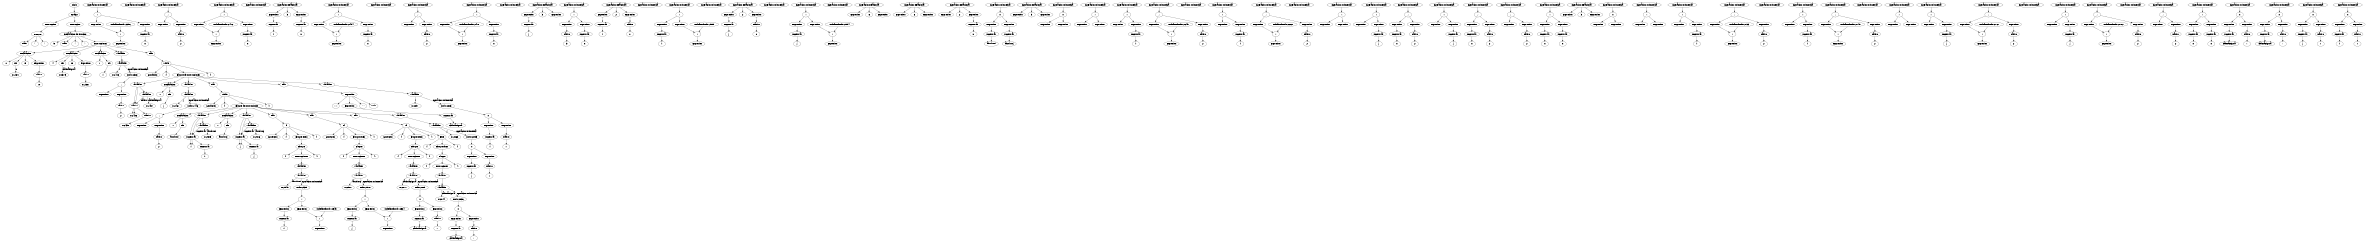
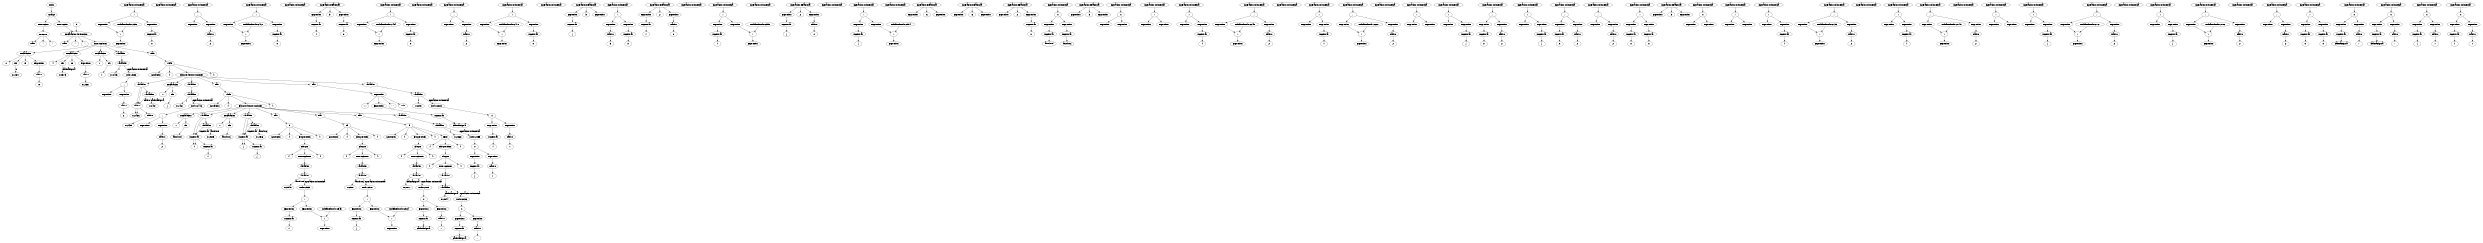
edge "Declaracion de Funcion" -> "5": reversed
